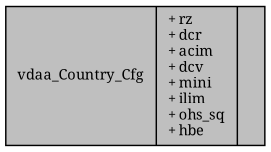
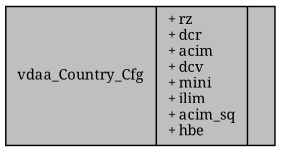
node "vdaa_Country_Cfg": text "+ ohs_sq" -> "+ acim_sq"
